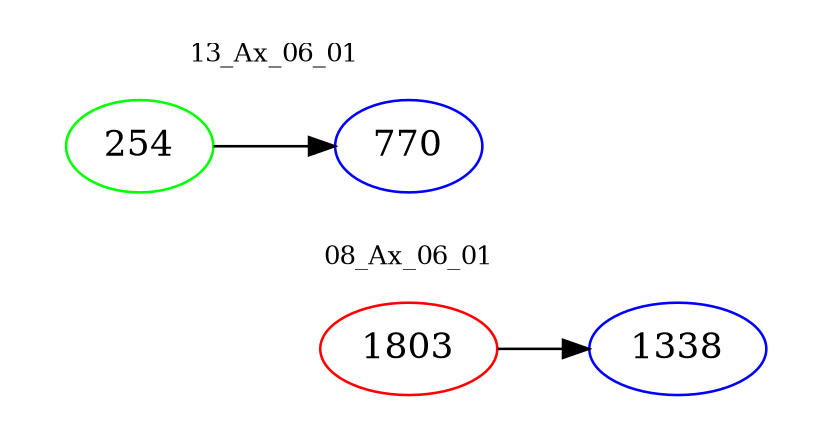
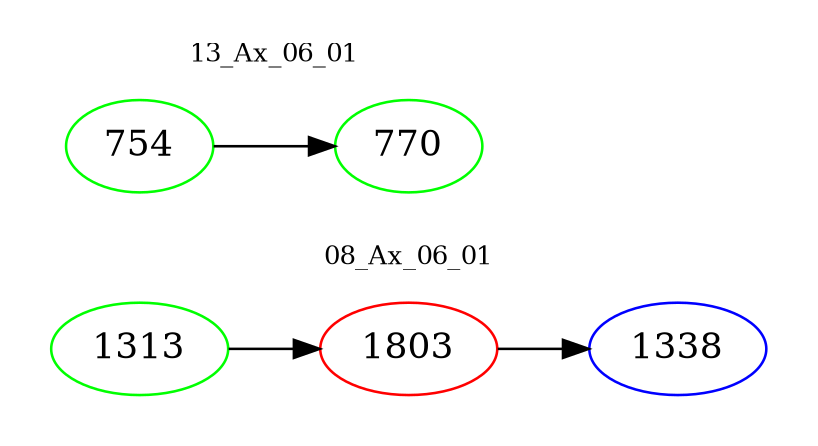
node "254": label "254" -> "754"
node "770": color blue -> green
node "1313": added
